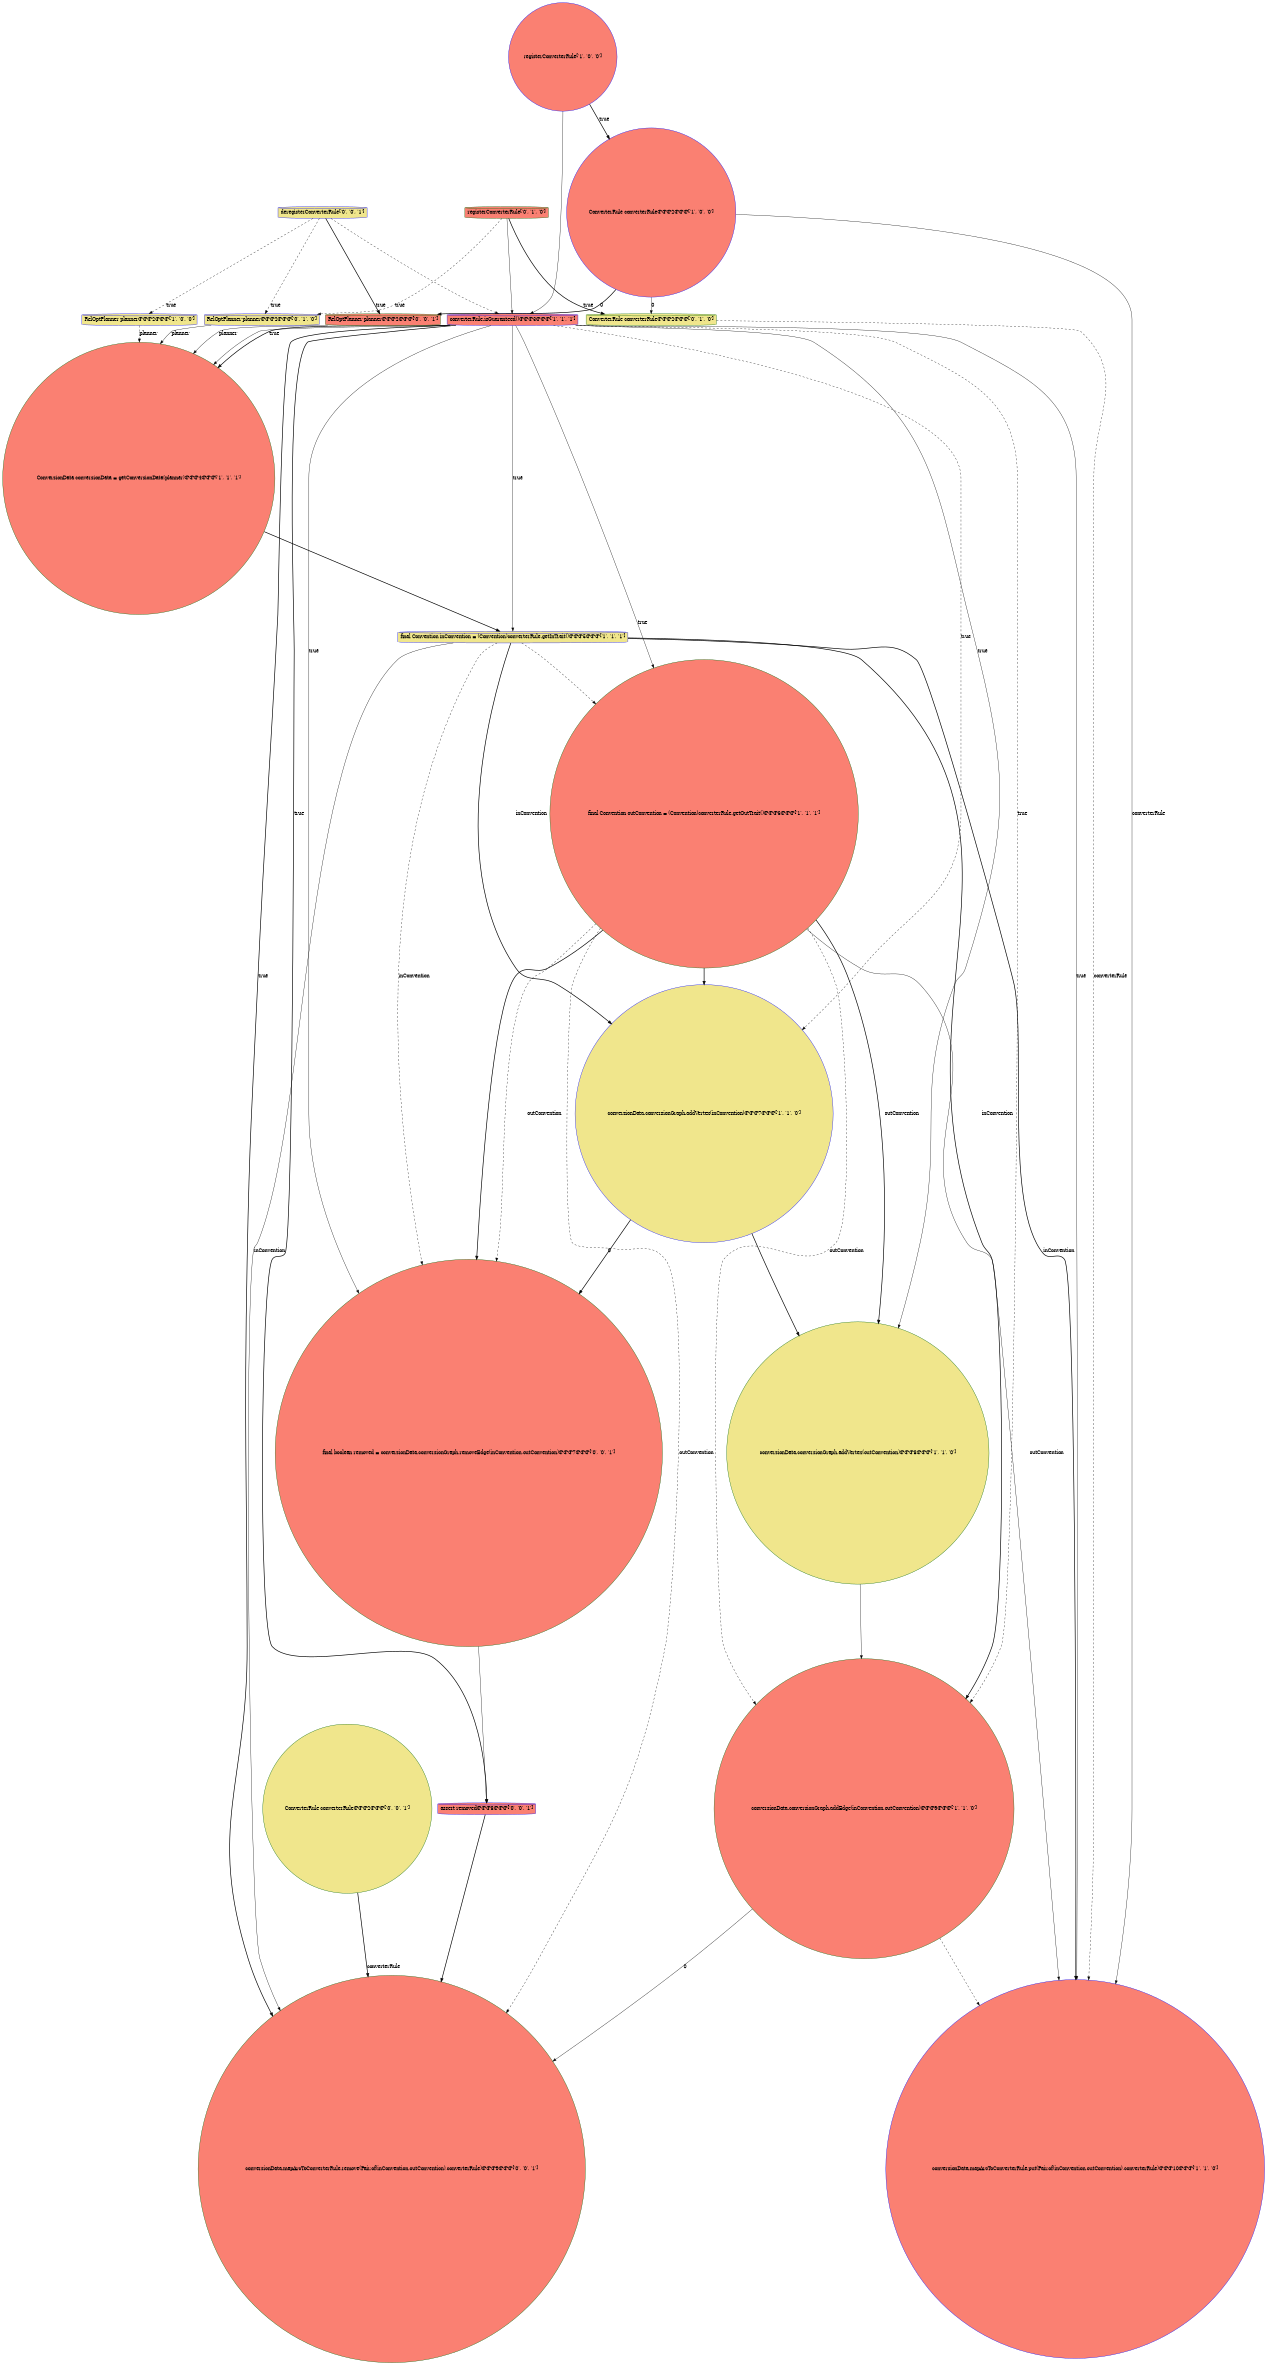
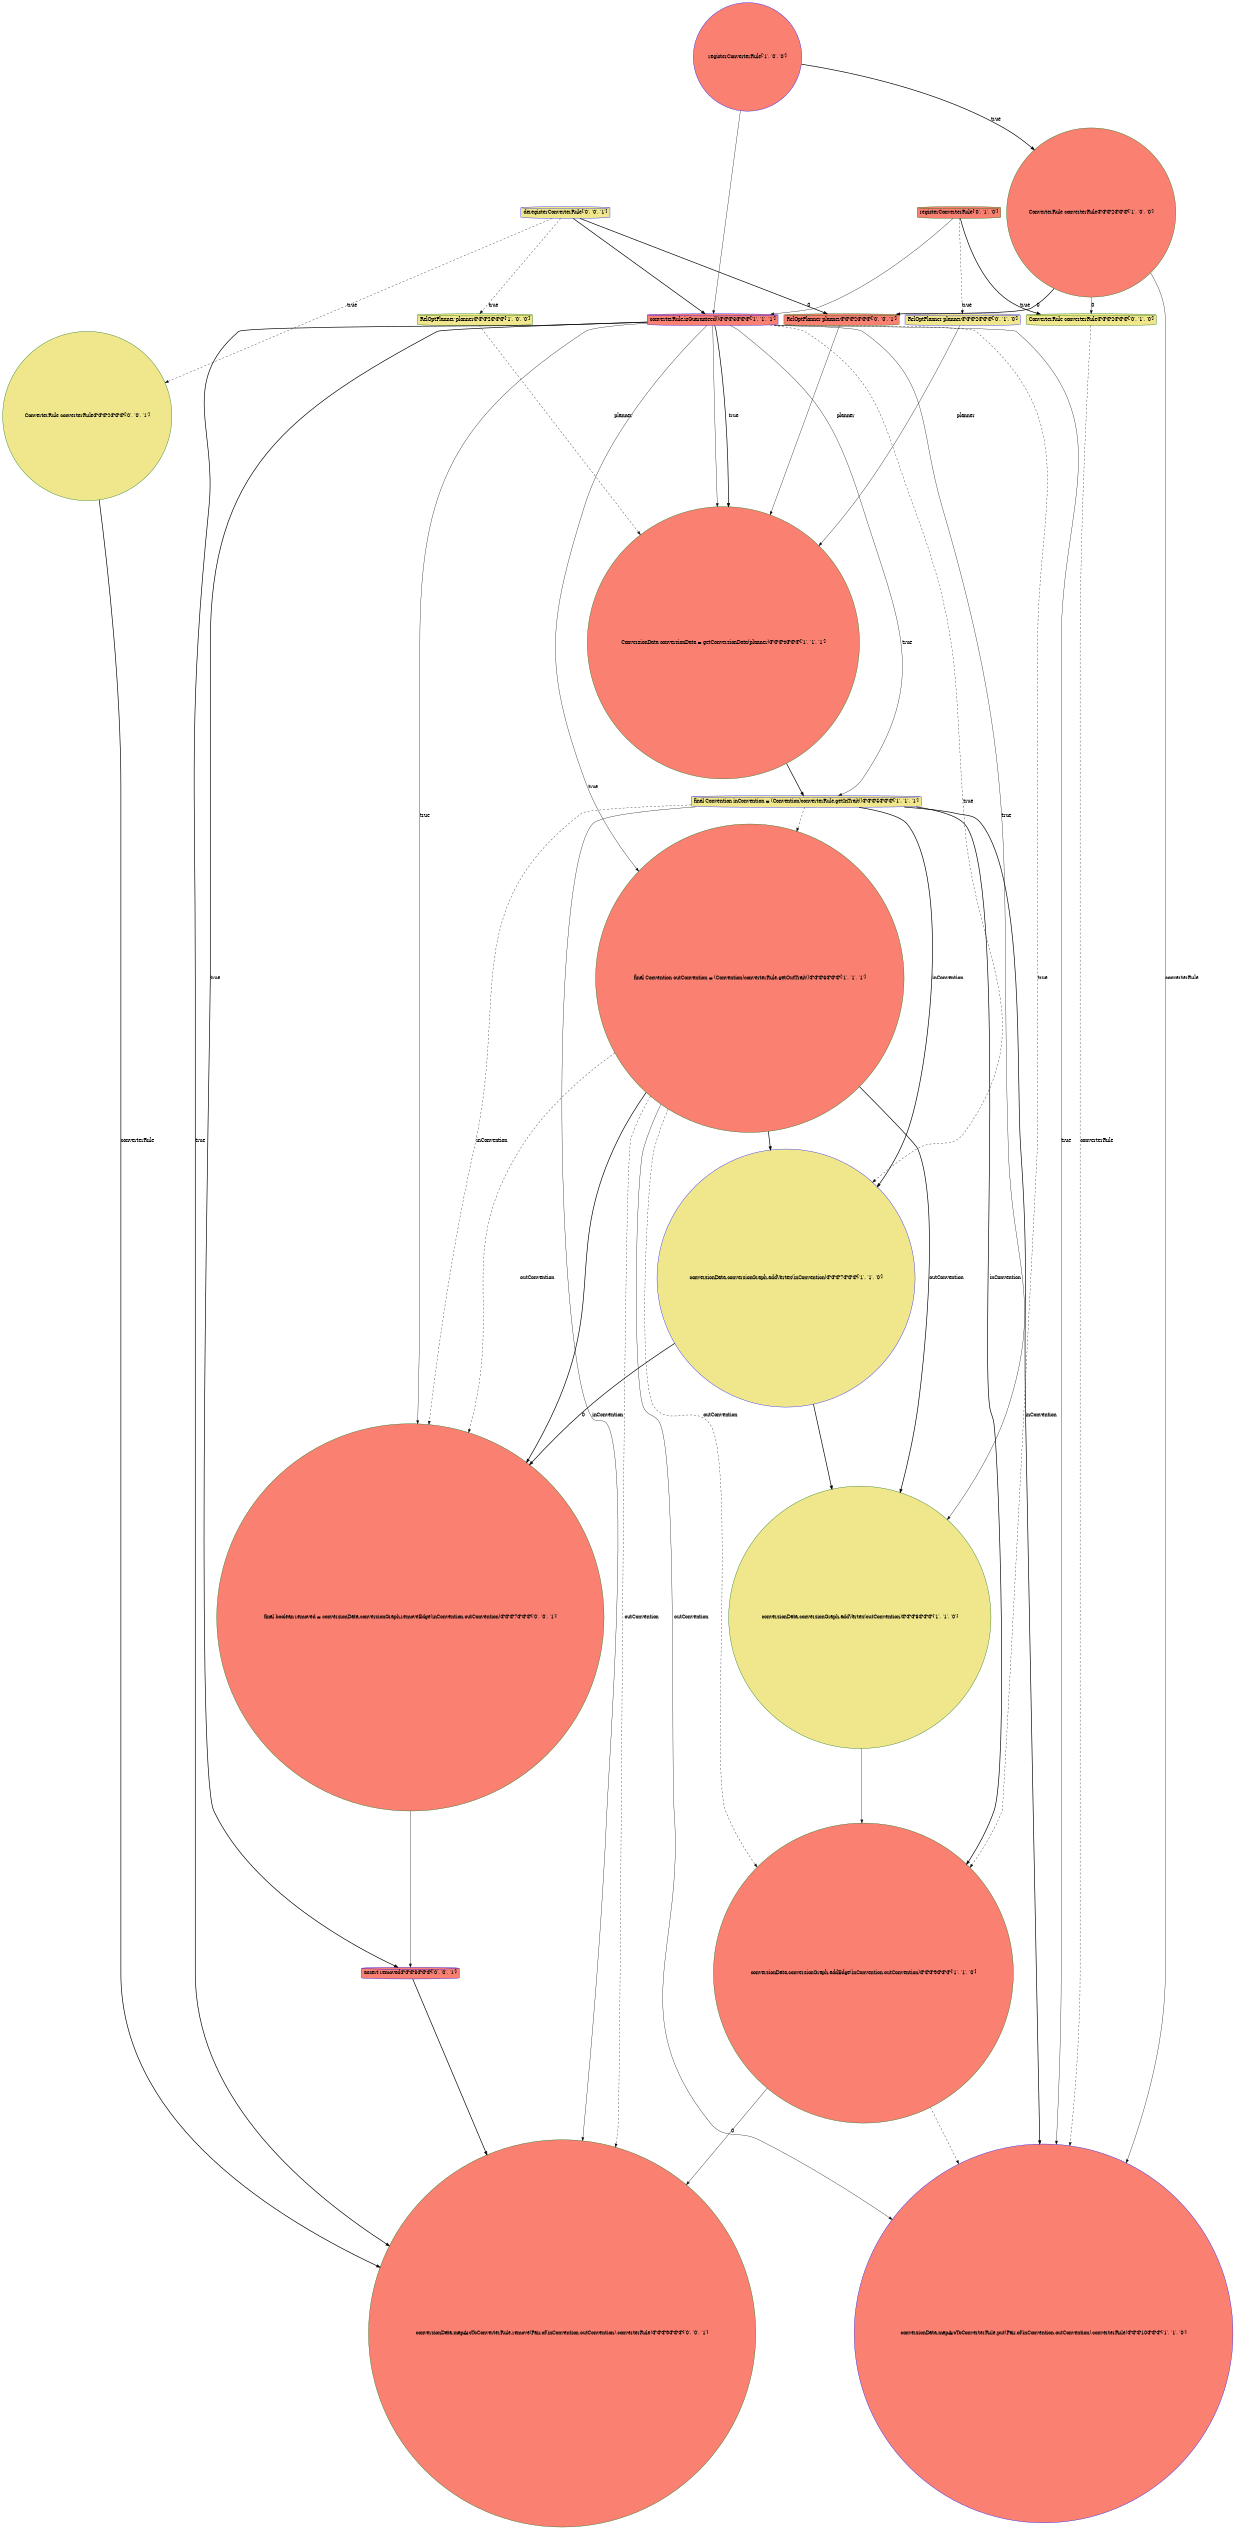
node "ConverterRule converterRule@@@2@@@['1', '0', '0']": color blue -> darkgreen
edge "deregisterConverterRule['0', '0', '1']" -> "RelOptPlanner planner@@@2@@@['0', '1', '0']": now "deregisterConverterRule['0', '0', '1']" -> "ConverterRule converterRule@@@2@@@['0', '0', '1']"
edge "deregisterConverterRule['0', '0', '1']" -> "converterRule.isGuaranteed()@@@3@@@['1', '1', '1']": style dashed -> bold
edge "deregisterConverterRule['0', '0', '1']" -> "RelOptPlanner planner@@@2@@@['0', '0', '1']": label "true" -> "0"
node "RelOptPlanner planner@@@2@@@['1', '0', '0']": color blue -> darkgreen
